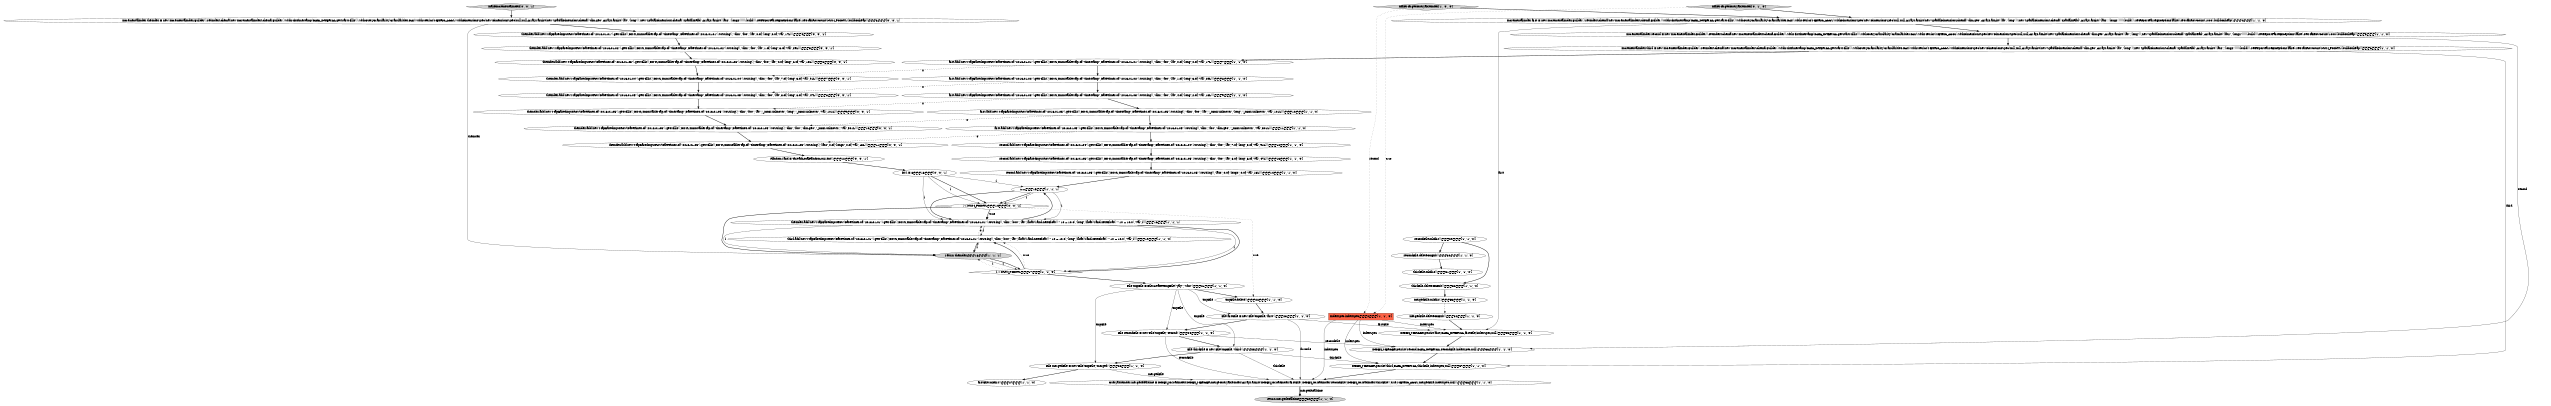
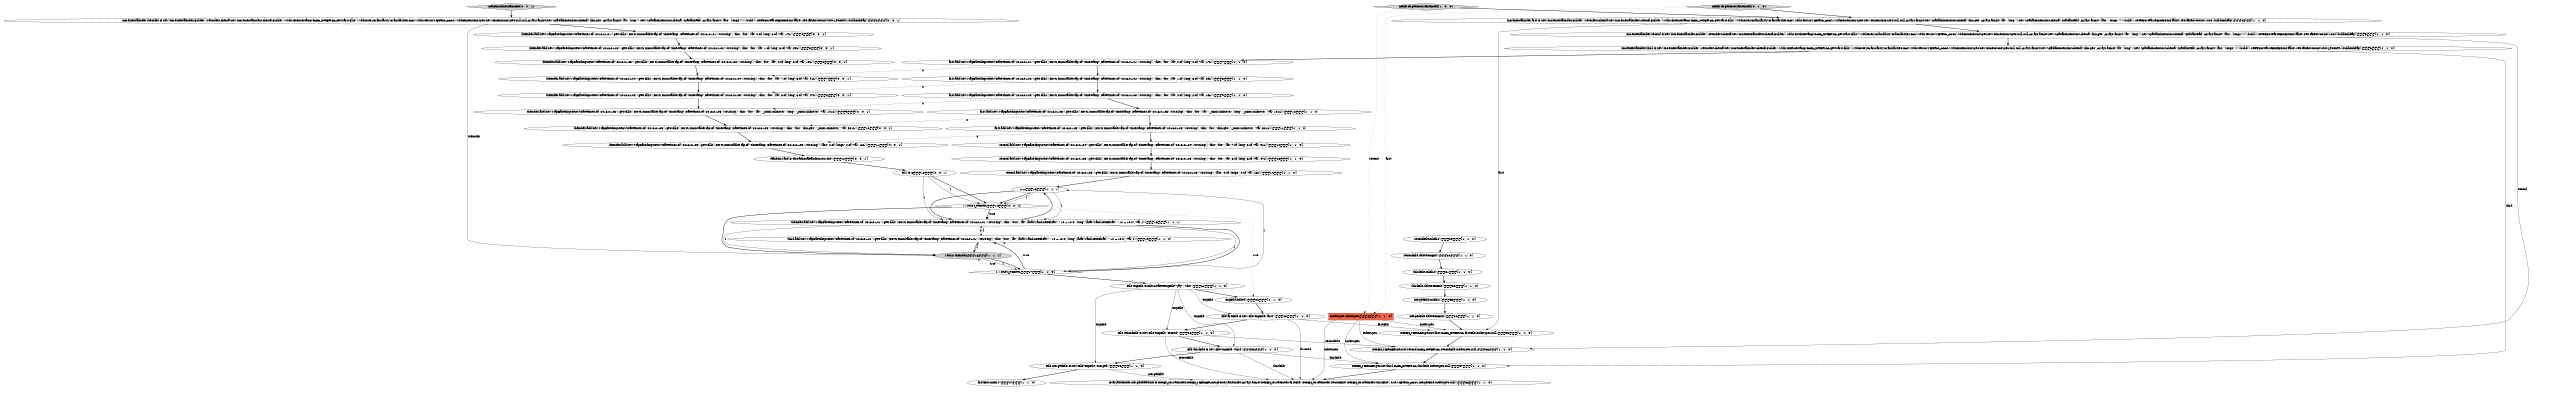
edge "makeMergedQueryableIndex['0', '1', '0']" -> "IndexSpec indexSpec@@@2@@@['1', '1', '0']": label "true" -> "first"
edge "int i = 8@@@13@@@['0', '0', '1']" -> "i++@@@15@@@['1', '1', '1']": now "i < NUM_POINTS@@@17@@@['1', '1', '0']" -> "i++@@@15@@@['1', '1', '1']"
edge "secondFile.mkdirs()@@@29@@@['1', '1', '0']" -> "thirdFile.deleteOnExit()@@@32@@@['1', '1', '0']": now "thirdFile.mkdirs()@@@31@@@['1', '1', '0']" -> "thirdFile.deleteOnExit()@@@32@@@['1', '1', '0']"
edge "i < NUM_POINTS@@@17@@@['1', '1', '0']" -> "return theIndex@@@18@@@['1', '1', '1']": label "i" -> "true"
edge "mergedFile.mkdirs()@@@33@@@['1', '1', '0']" -> "mergedFile.deleteOnExit()@@@34@@@['1', '1', '0']": style dashed -> bold
node "return mergedRealtime@@@39@@@['1', '1', '0']": removed
